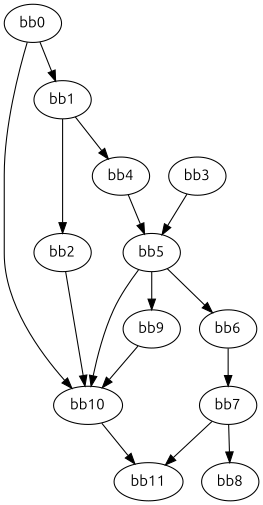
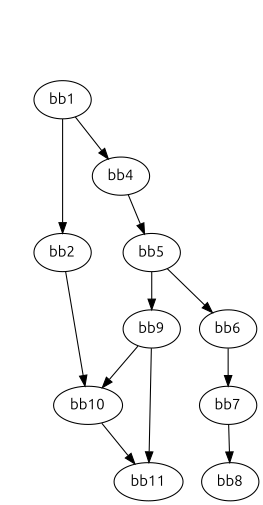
node "bb0": removed
node "bb3": removed
edge "bb5" -> "bb10": removed
edge "bb7" -> "bb11": now "bb9" -> "bb11"
